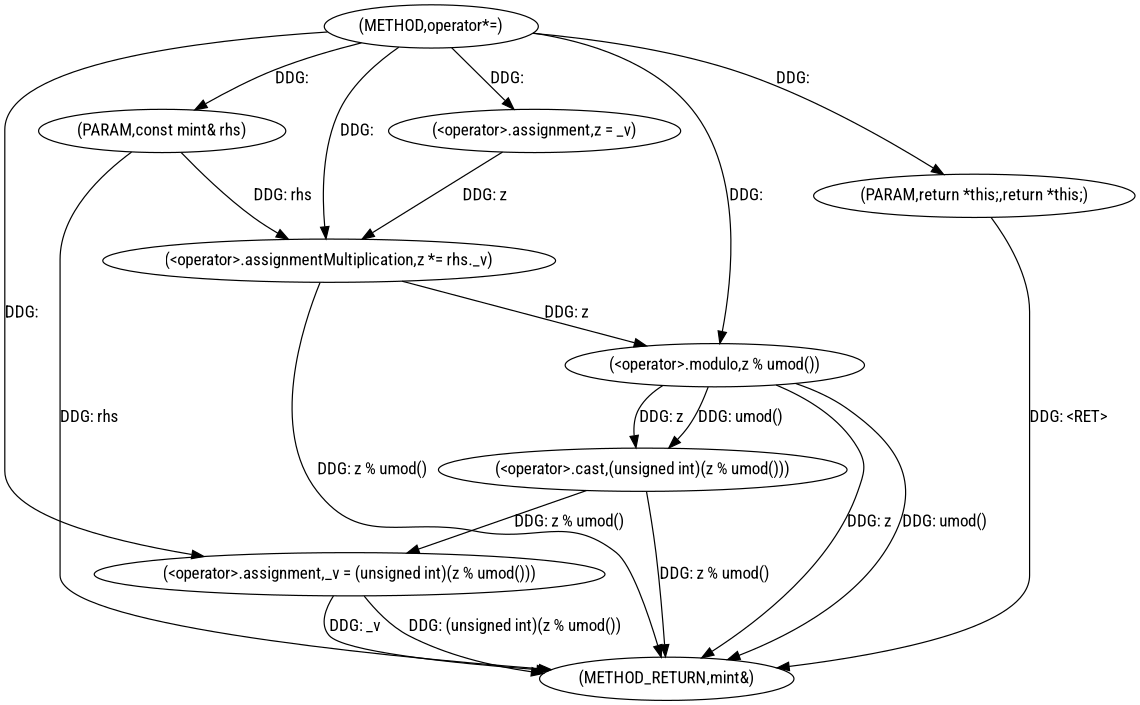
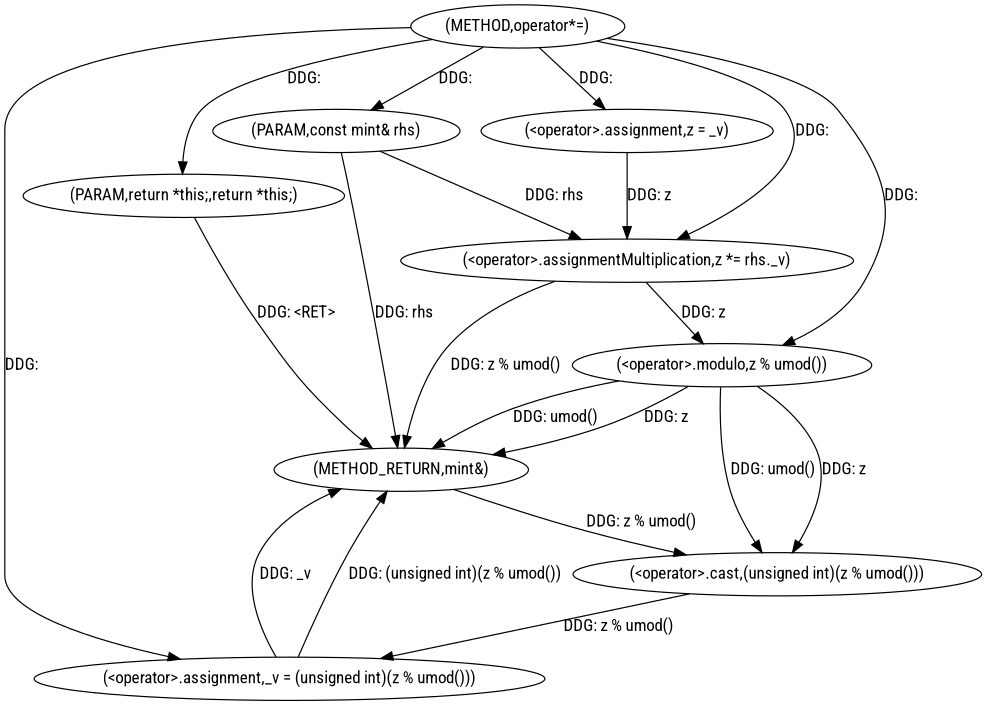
edge "(<operator>.cast,(unsigned int)(z % umod()))" -> "(METHOD_RETURN,mint&)": reversed
